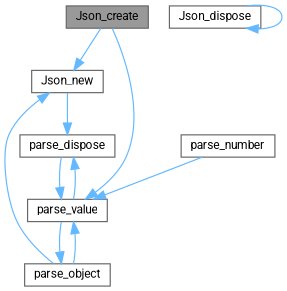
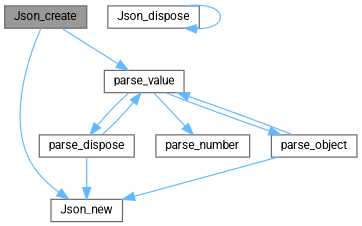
edge "Json_new" -> "parse_dispose": reversed
edge "parse_number" -> "parse_value": reversed
